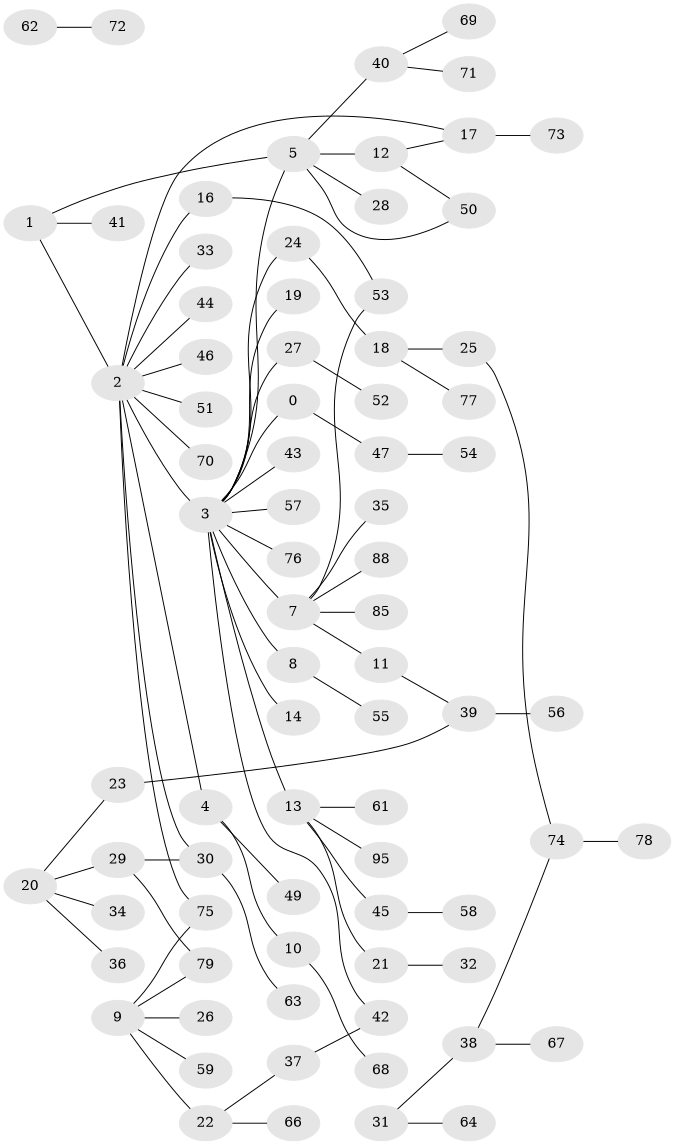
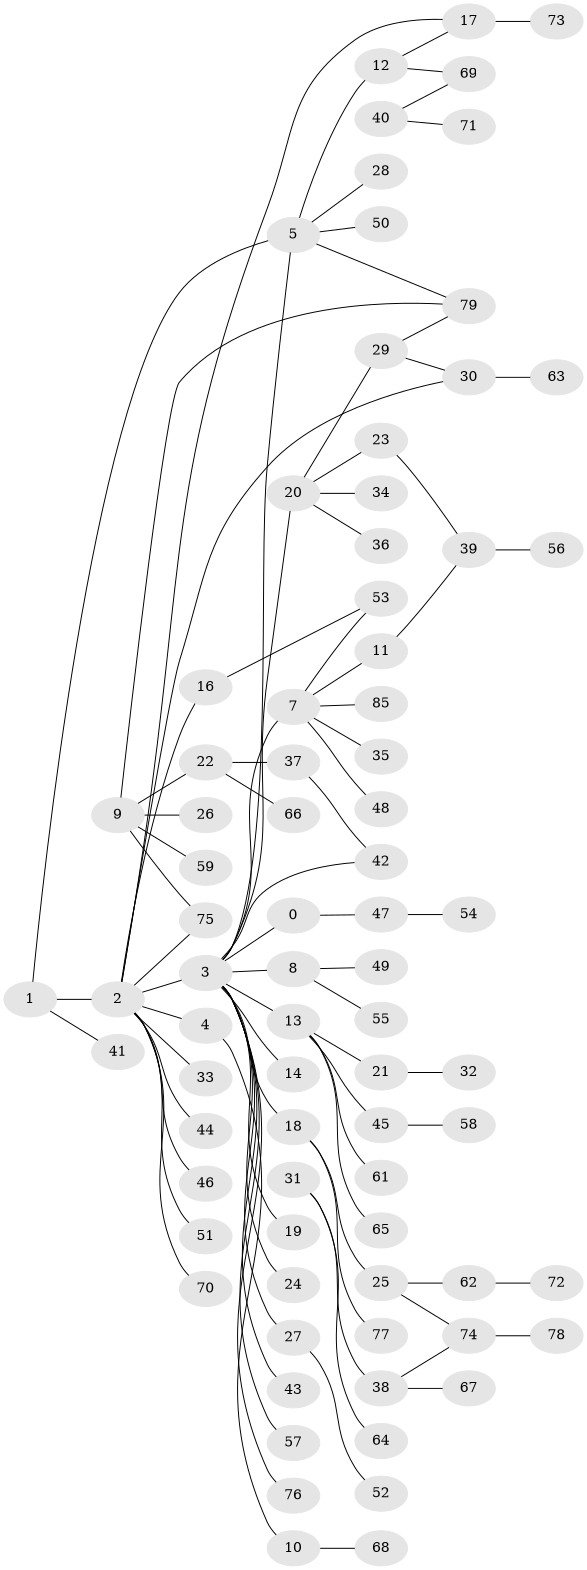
edge "40" -- "5": now "79" -- "5"
edge "12" -- "50": now "12" -- "69"
edge "24" -- "18": now "3" -- "18"
node "88": label "88" -> "48"
edge "20" -- "3": added
edge "4" -- "49": now "8" -- "49"
node "95": label "95" -> "65"
edge "25" -- "62": added
